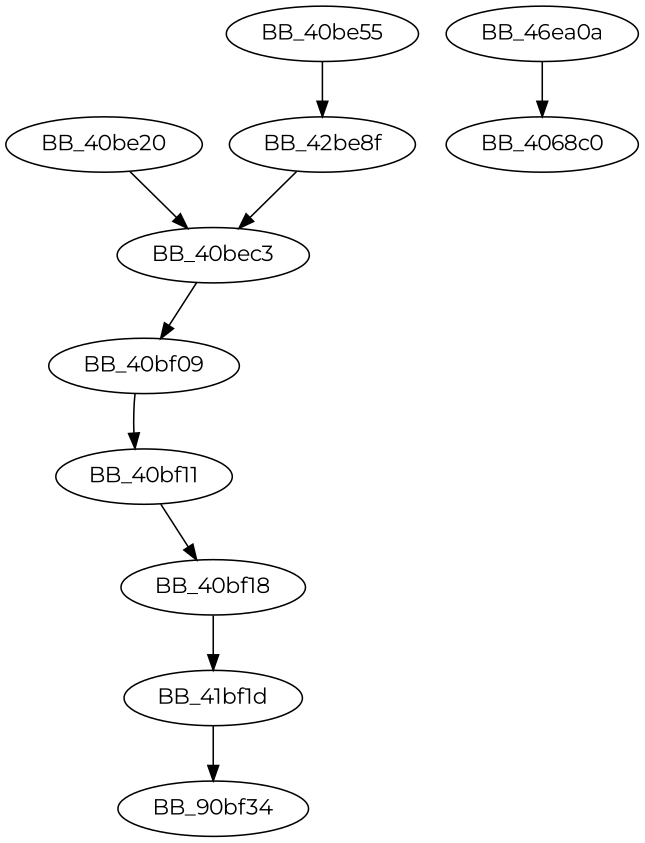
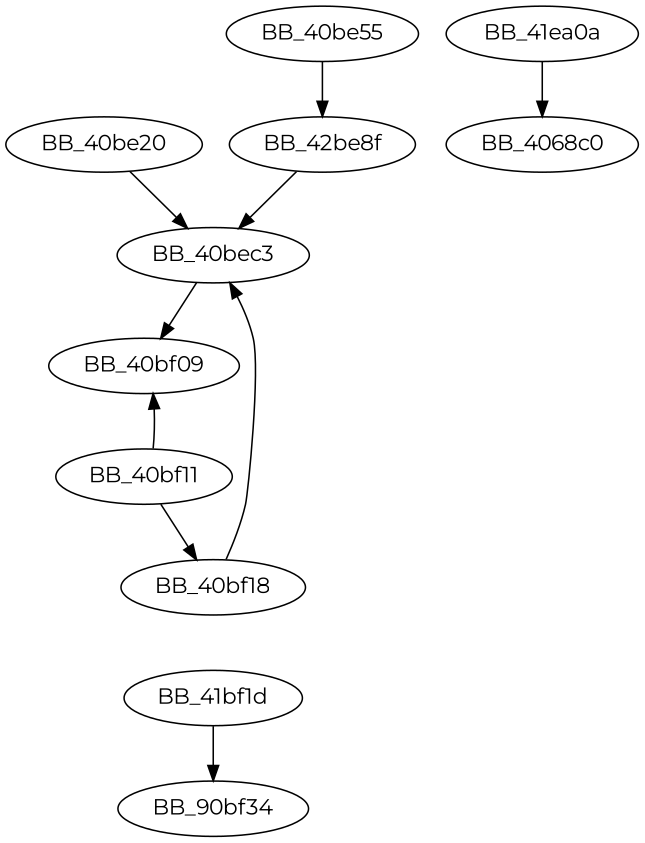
node "BB_46ea0a": label "BB_46ea0a" -> "BB_41ea0a"
edge "BB_40bf09" -> "BB_40bf11": reversed
edge "BB_40bf18" -> "BB_41bf1d": now "BB_40bf18" -> "BB_40bec3"
